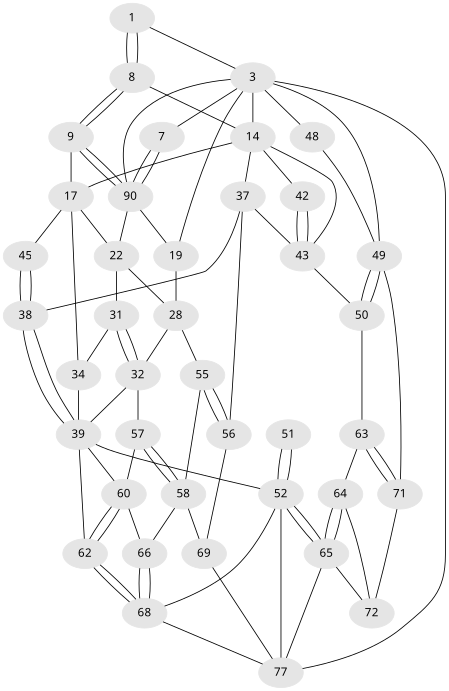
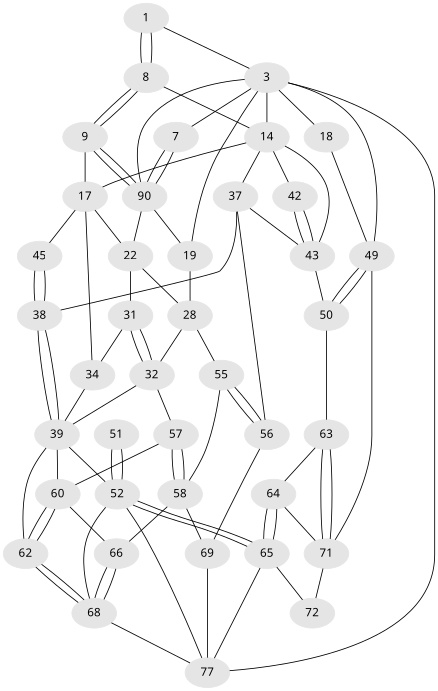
node "48": label "48" -> "18"
edge "64" -- "72": now "64" -- "71"
